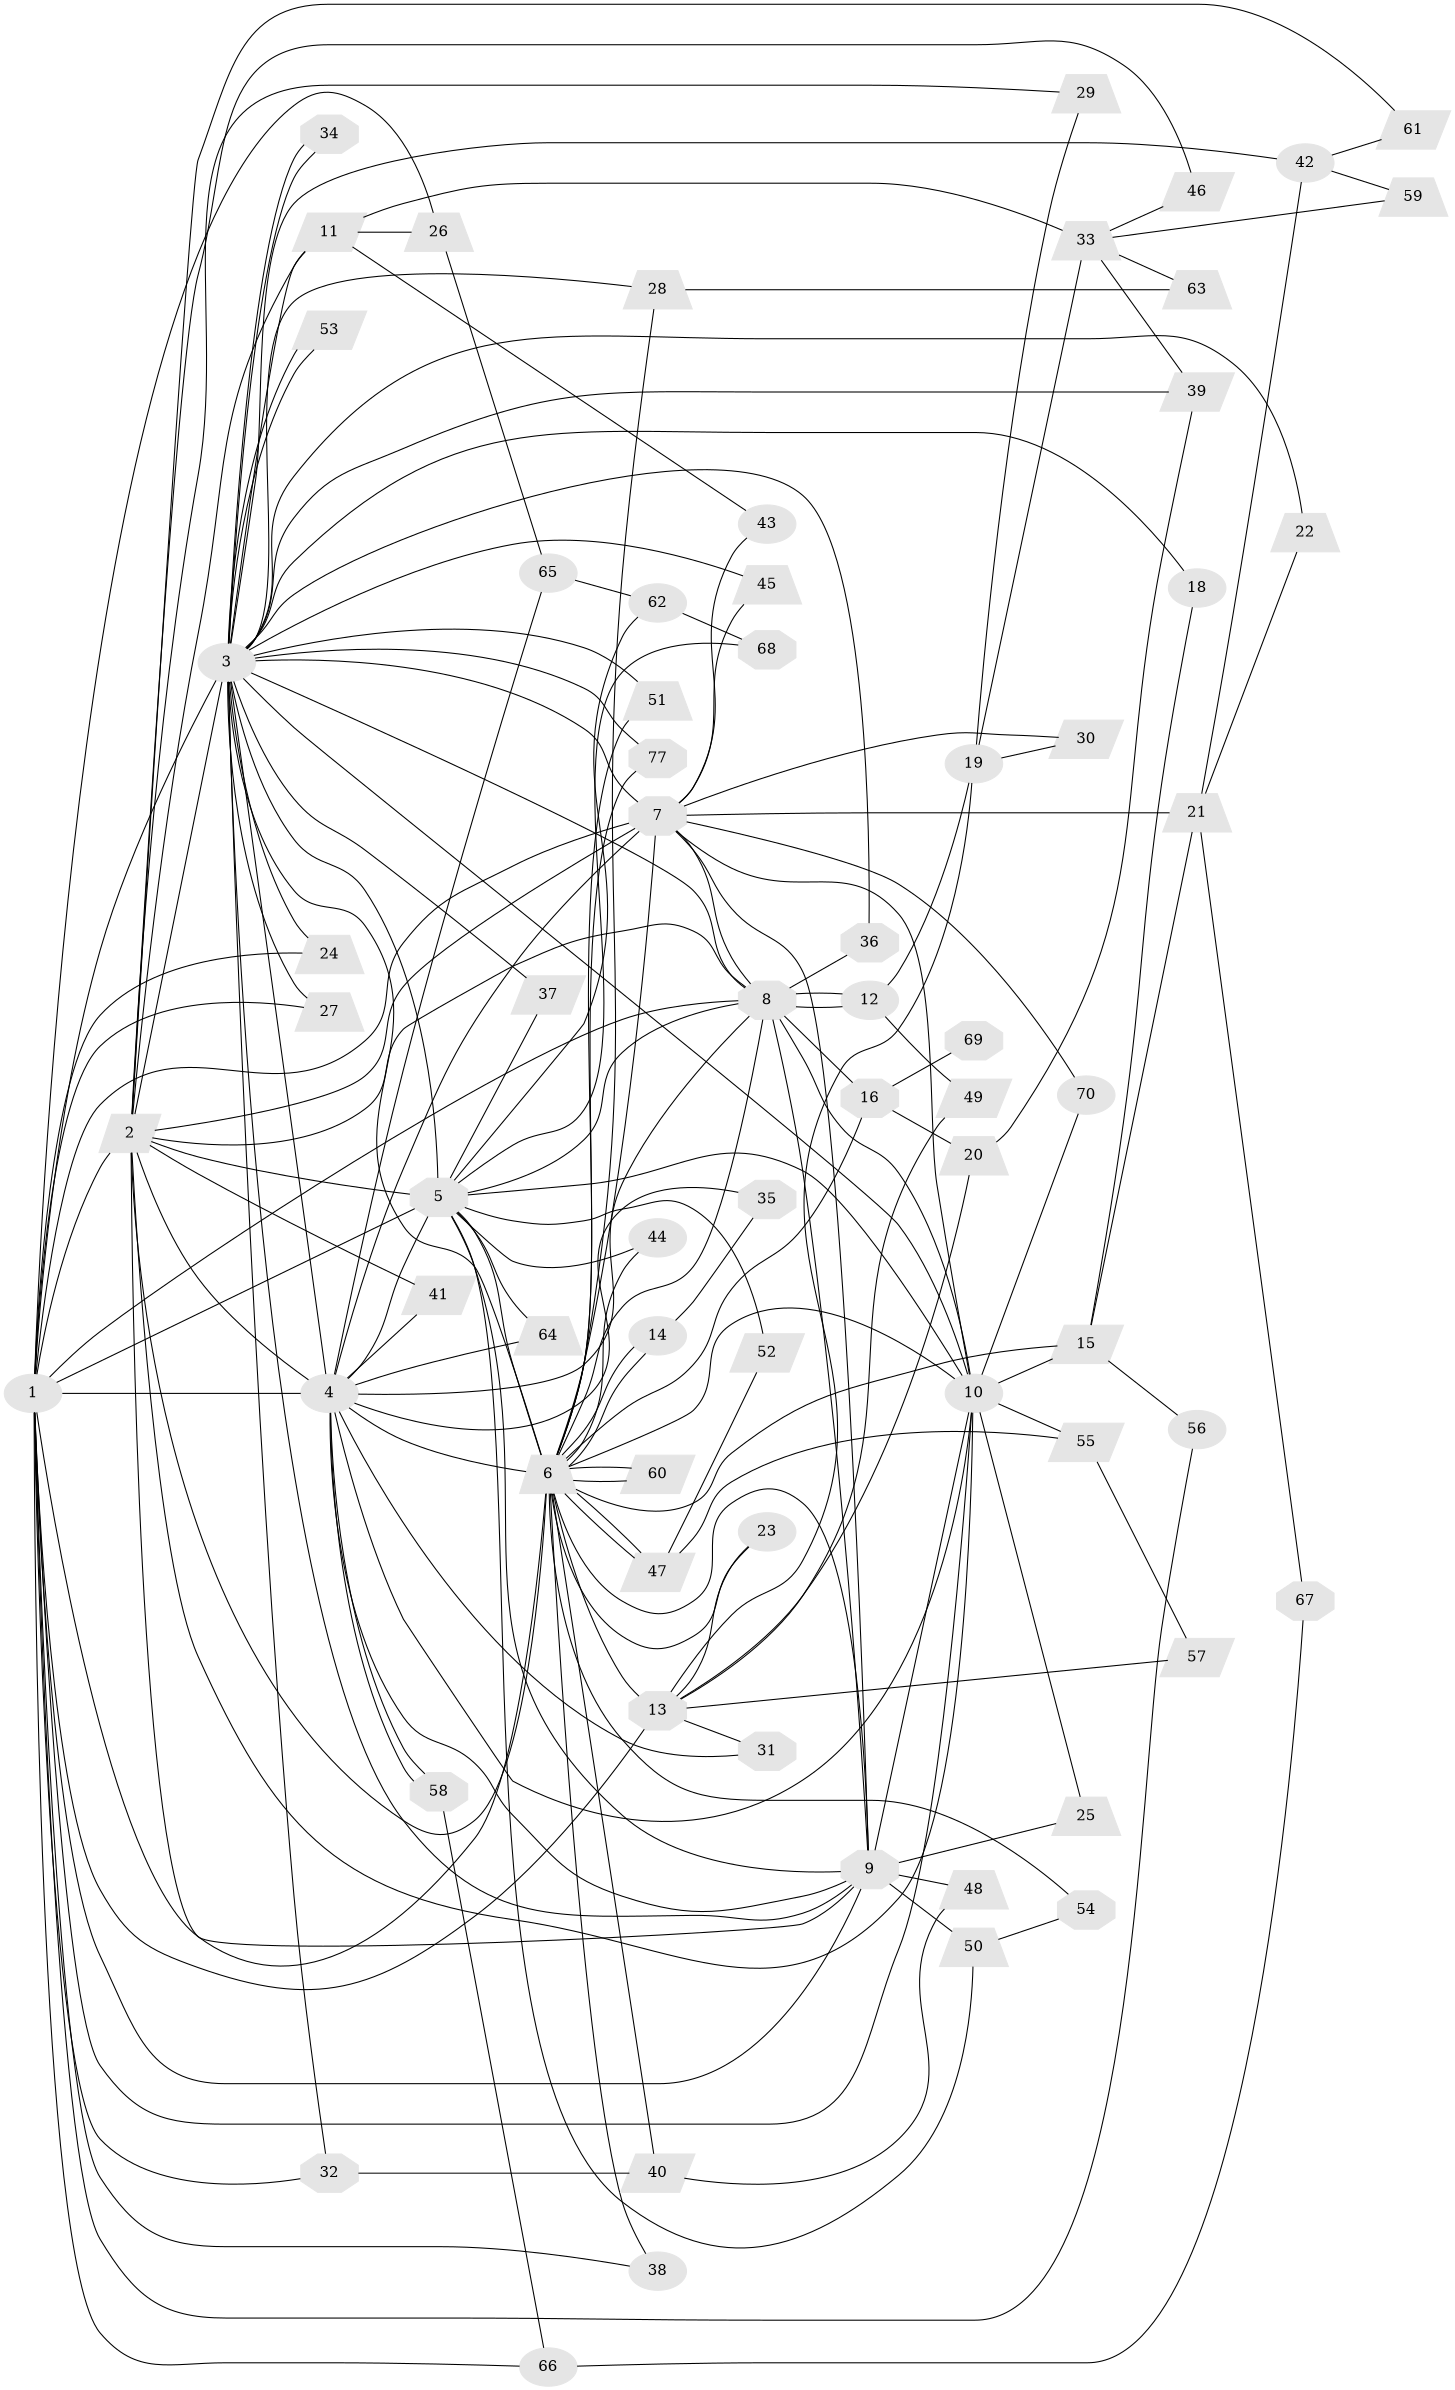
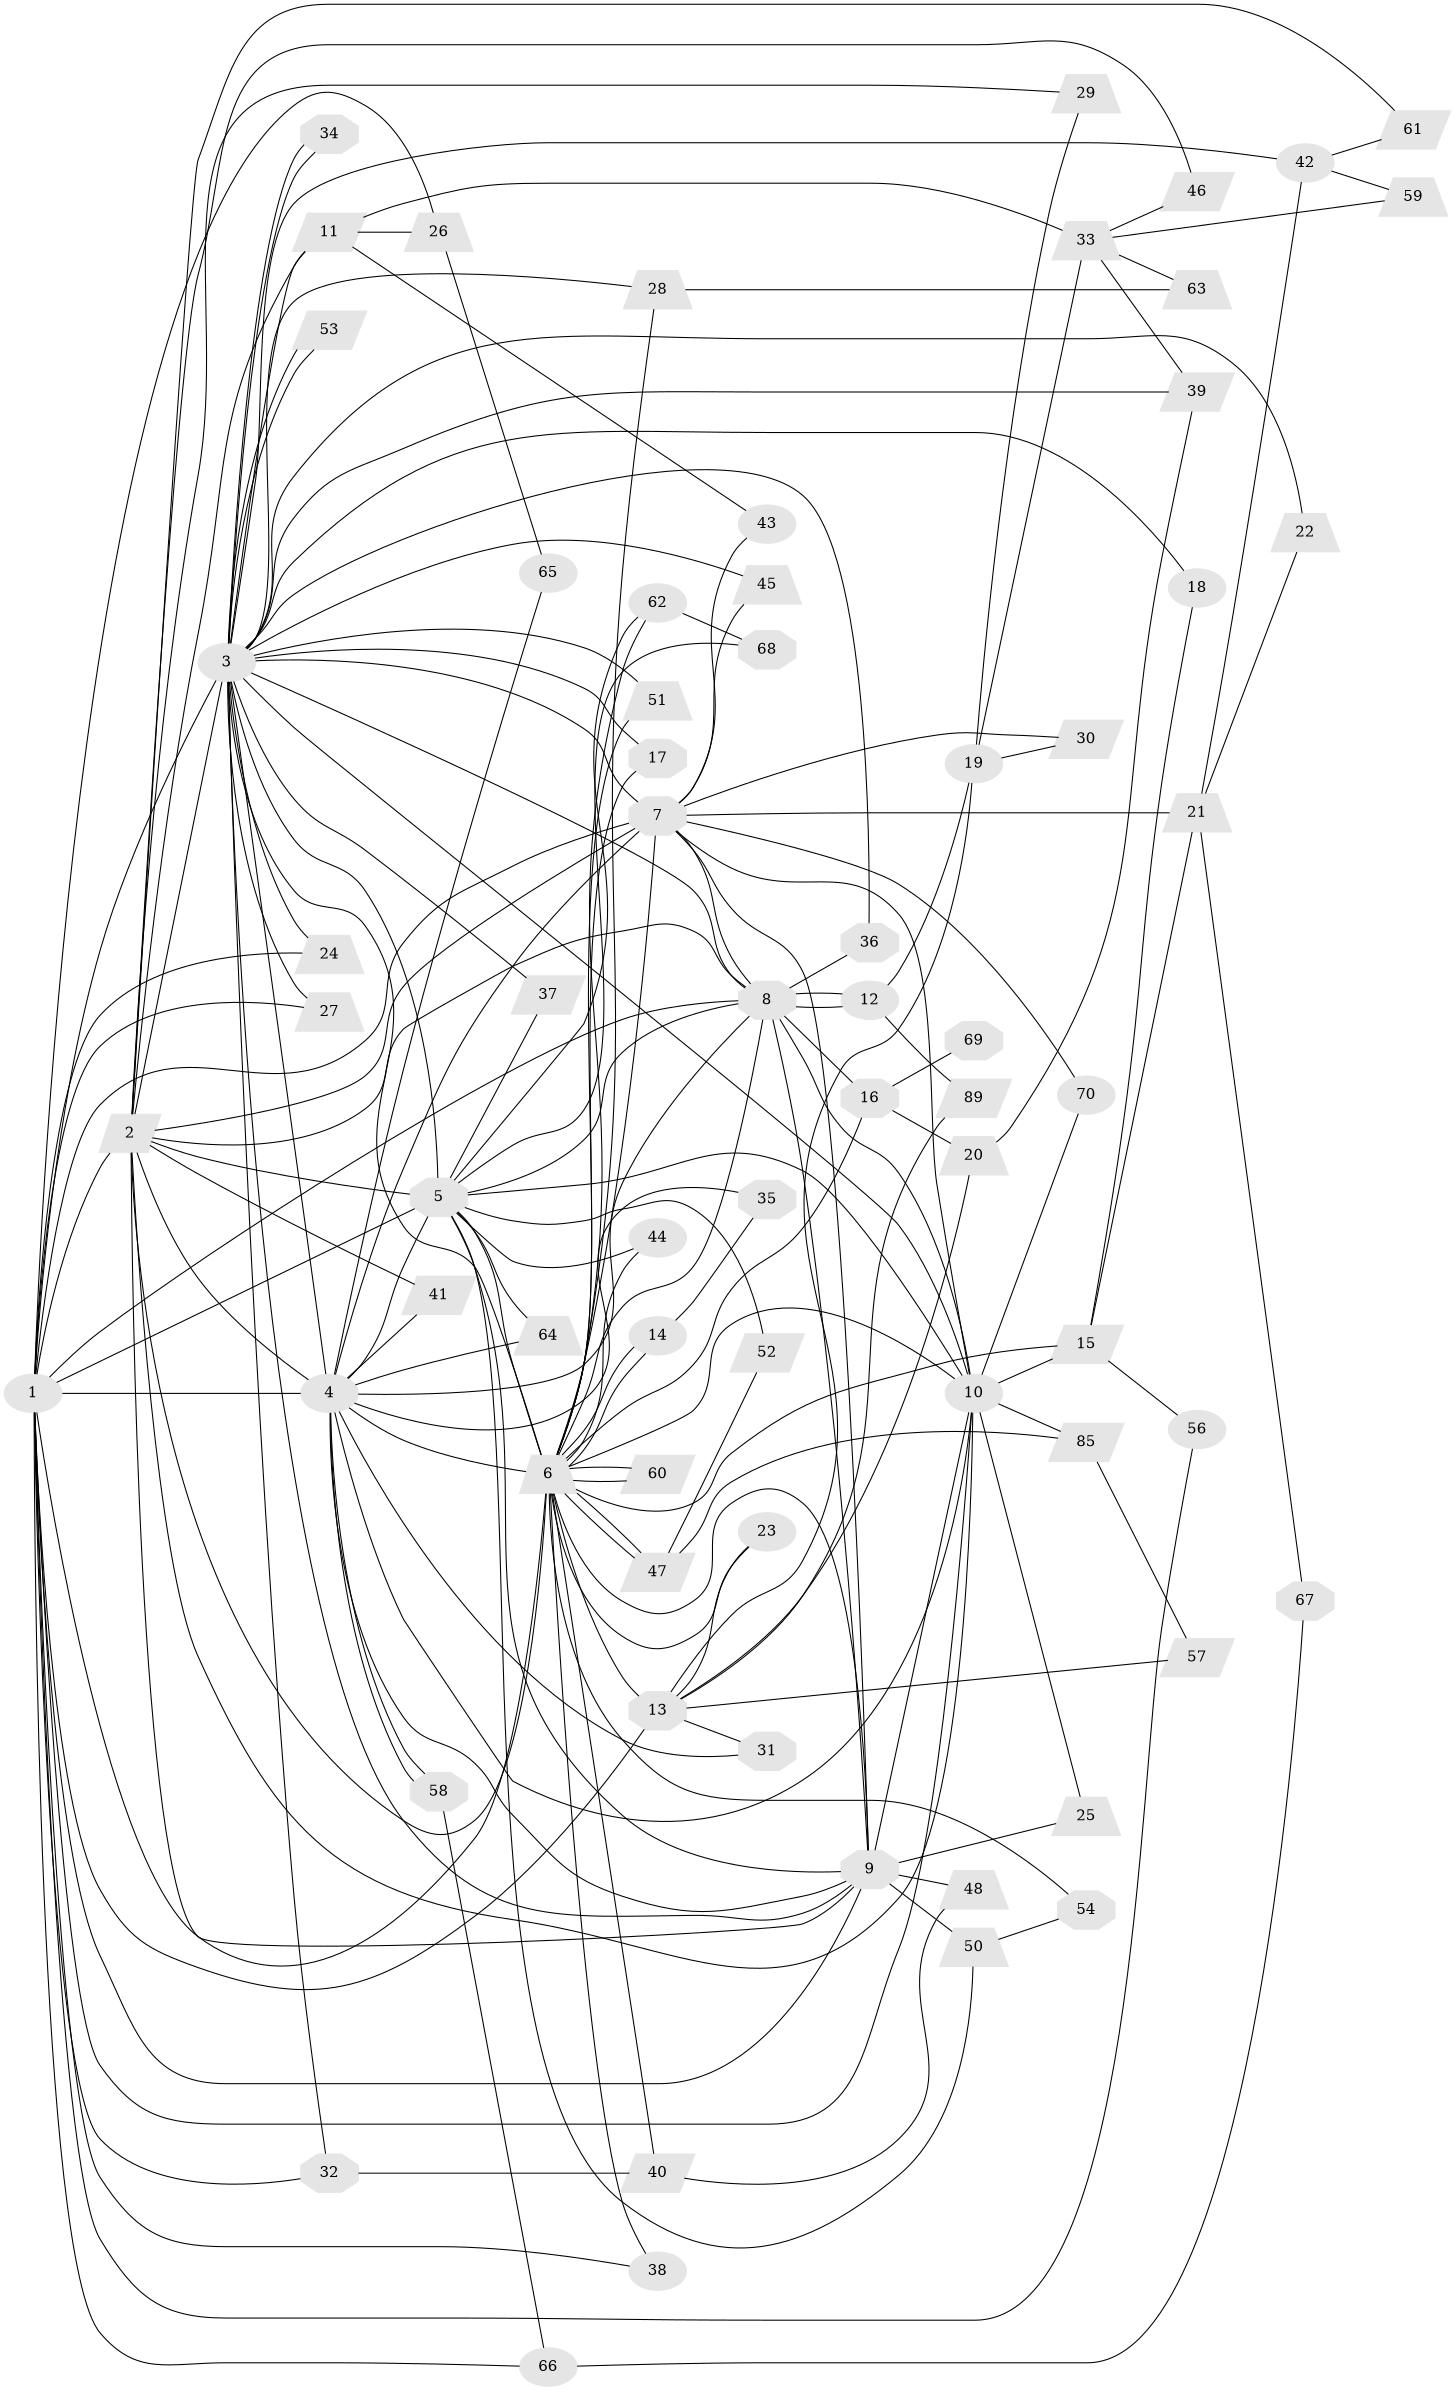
edge "65" -- "62": now "6" -- "62"
node "77": label "77" -> "17"
node "49": label "49" -> "89"
node "55": label "55" -> "85"
